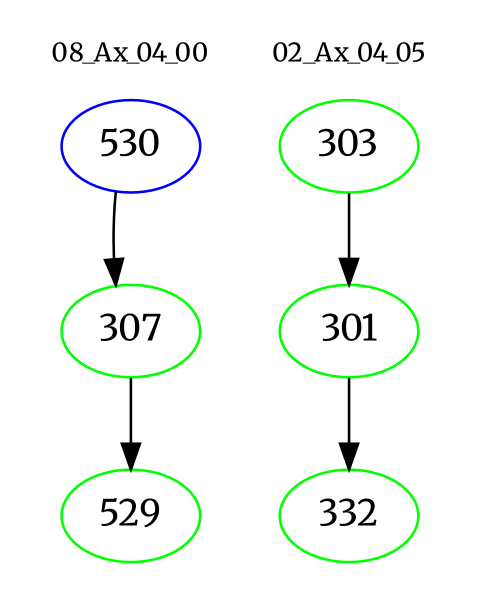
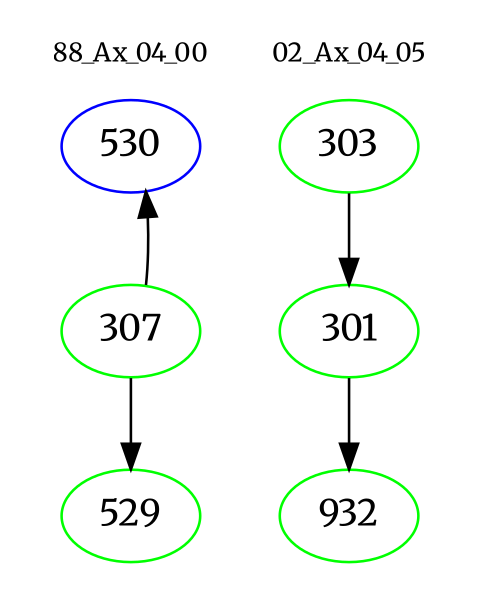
cluster "08_Ax_04_00": label "08_Ax_04_00" -> "88_Ax_04_00"
edge "530" -> "307": reversed
node "332": label "332" -> "932"
